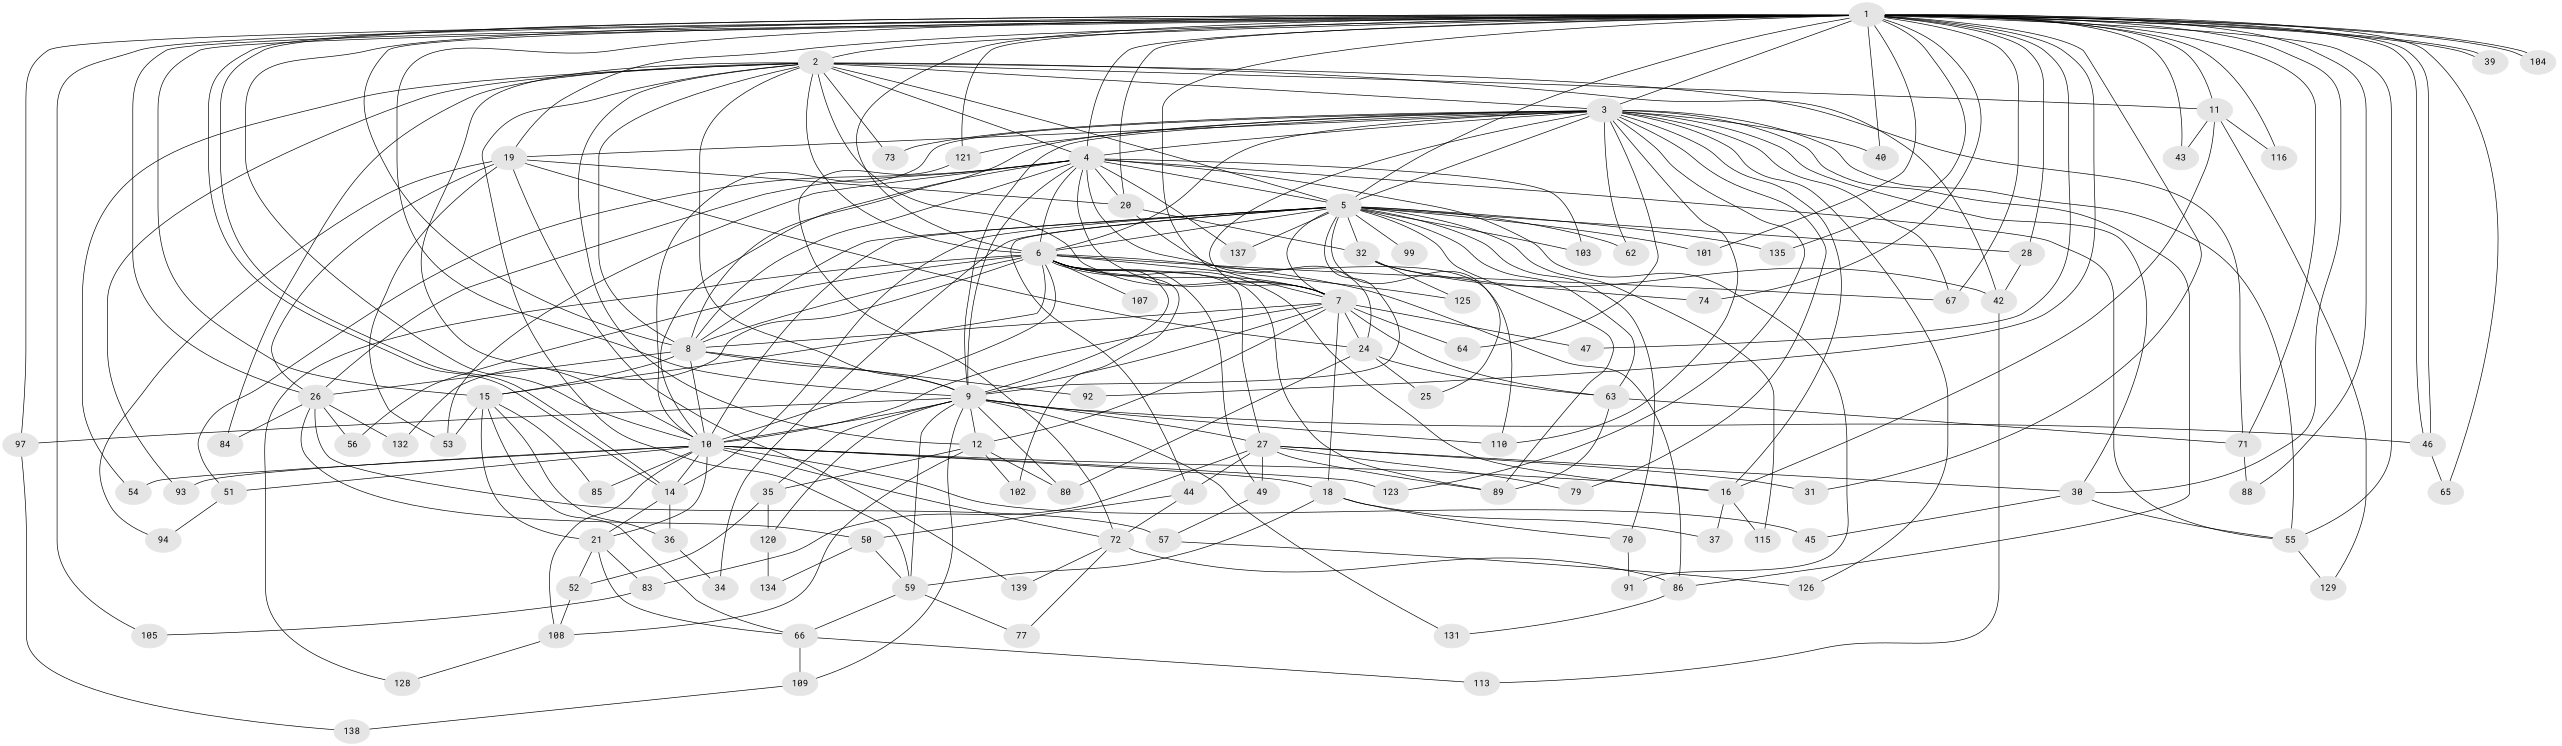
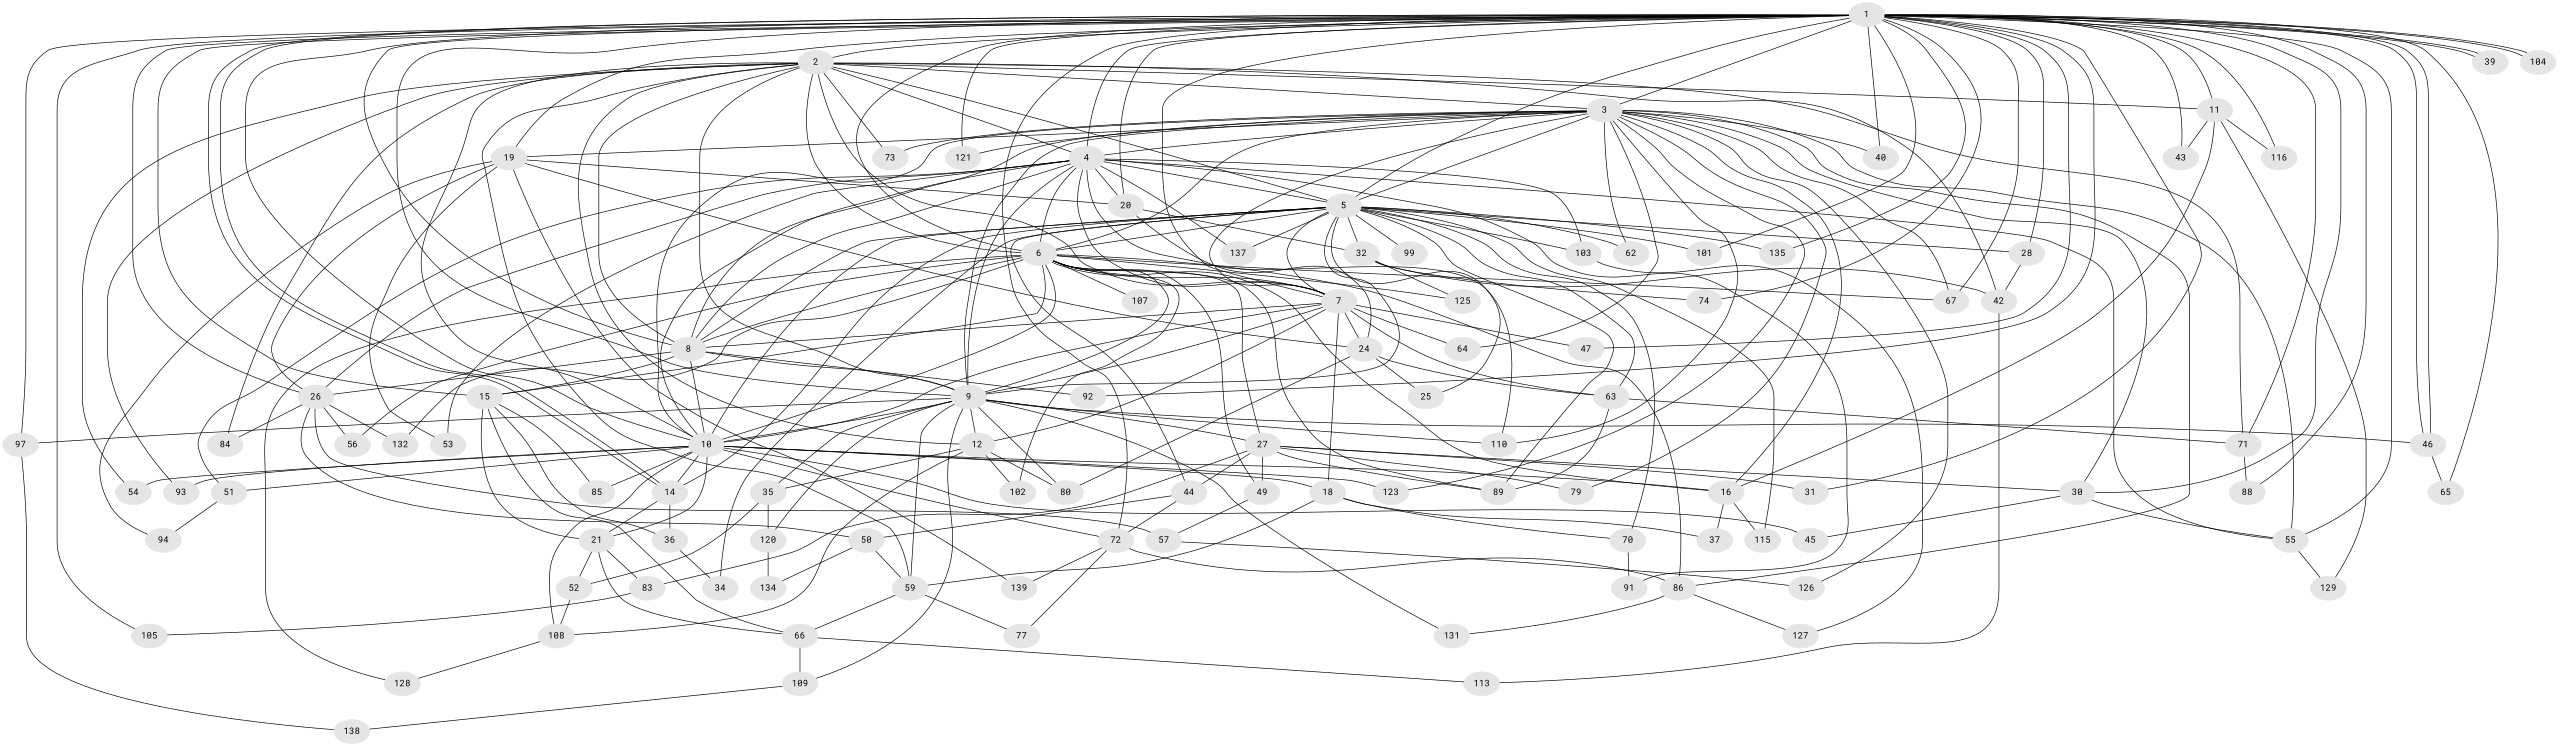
edge "121" -- "72": now "1" -- "72"
edge "15" -- "53": removed
node "127": added
